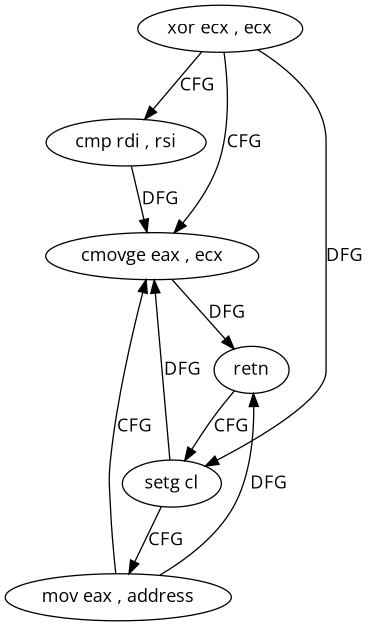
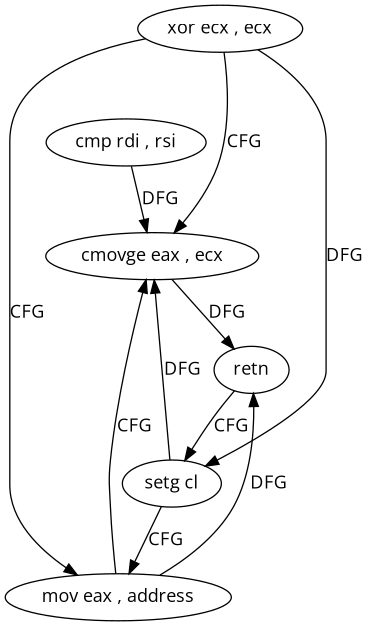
edge "xor ecx , ecx" -> "cmp rdi , rsi": now "xor ecx , ecx" -> "mov eax , address"
